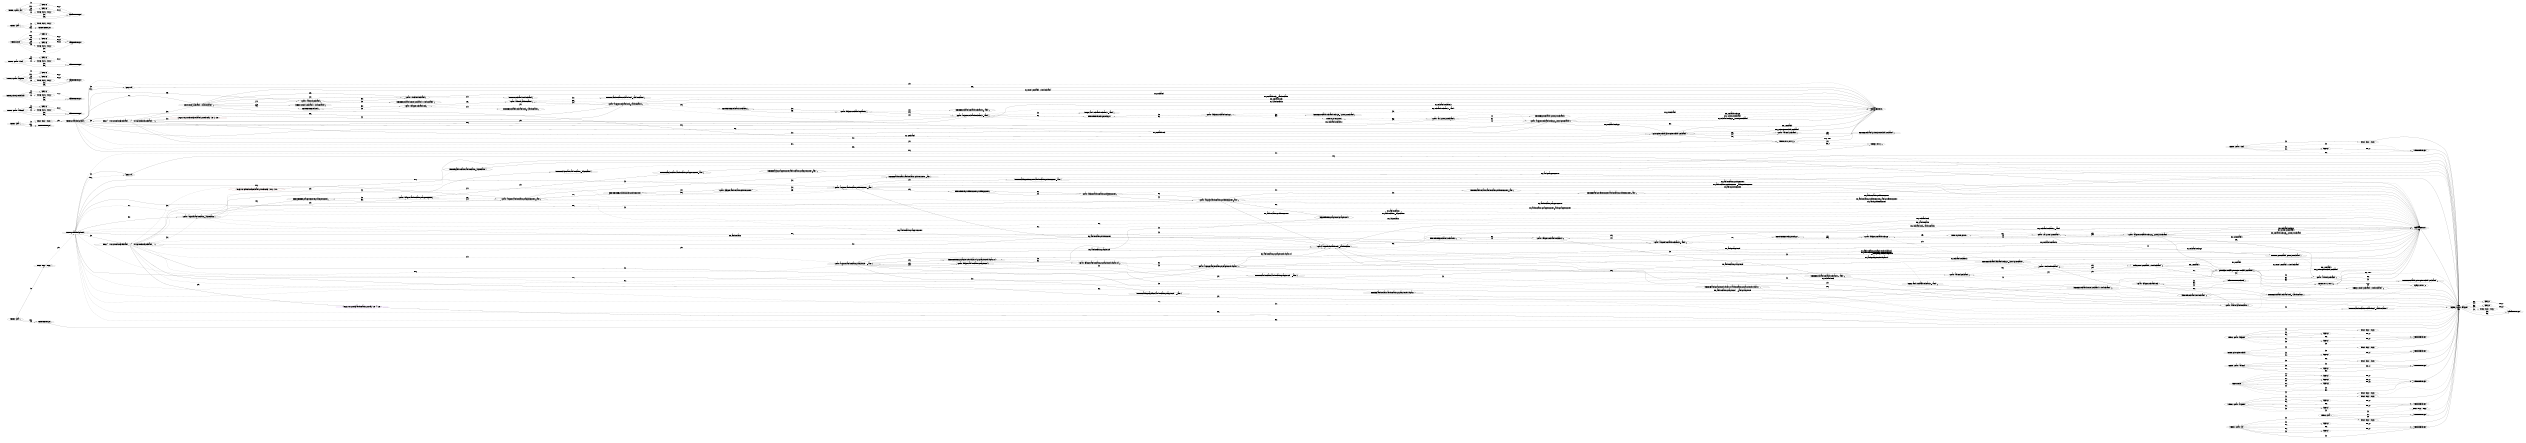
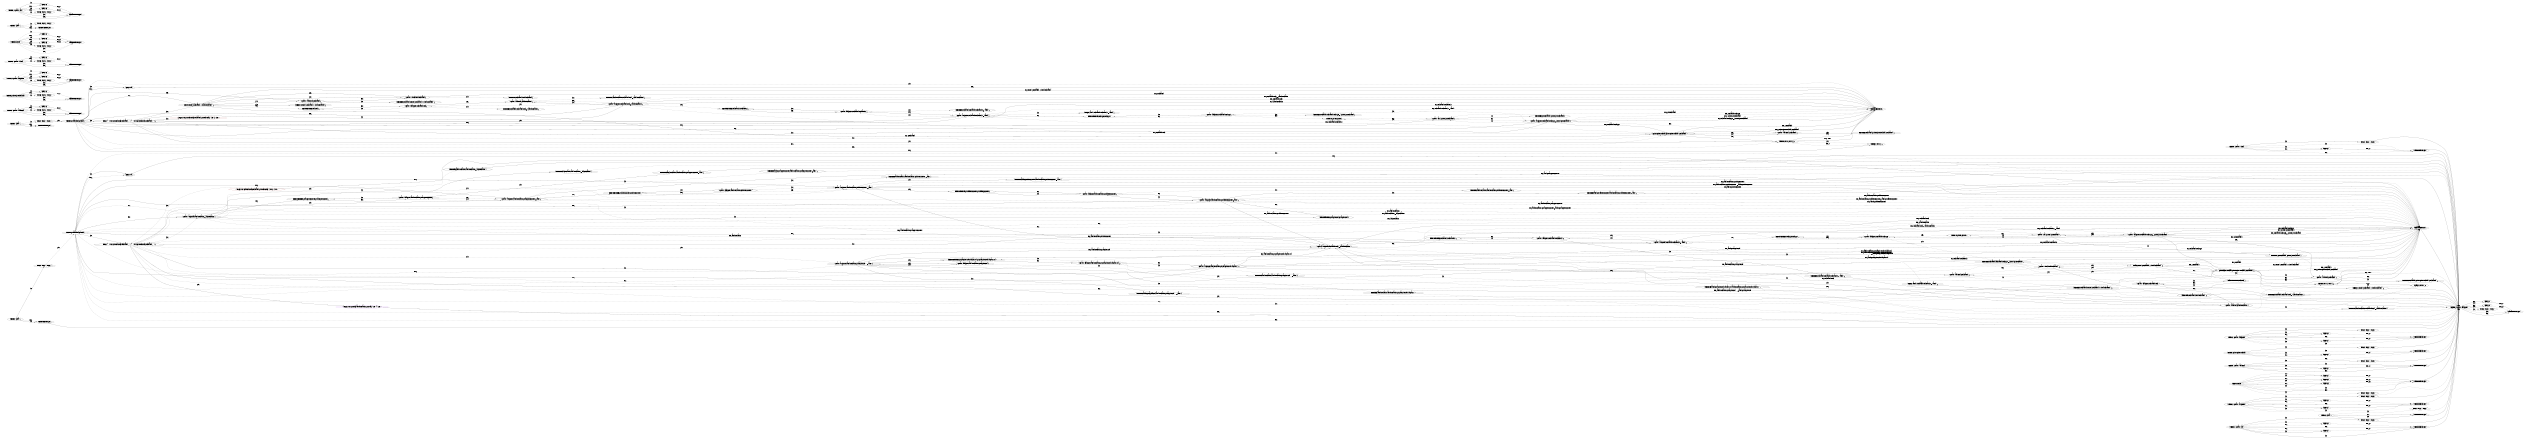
edge "(<operator>.fieldAccess,iakerb_mechanism.gss_acquire_cred)" -> "(FIELD_IDENTIFIER,gss_acquire_cred,gss_acquire_cred)": now "(<operator>.assignment,iakerb_mechanism = krb5_mechanism)" -> "(FIELD_IDENTIFIER,gss_acquire_cred,gss_acquire_cred)"
